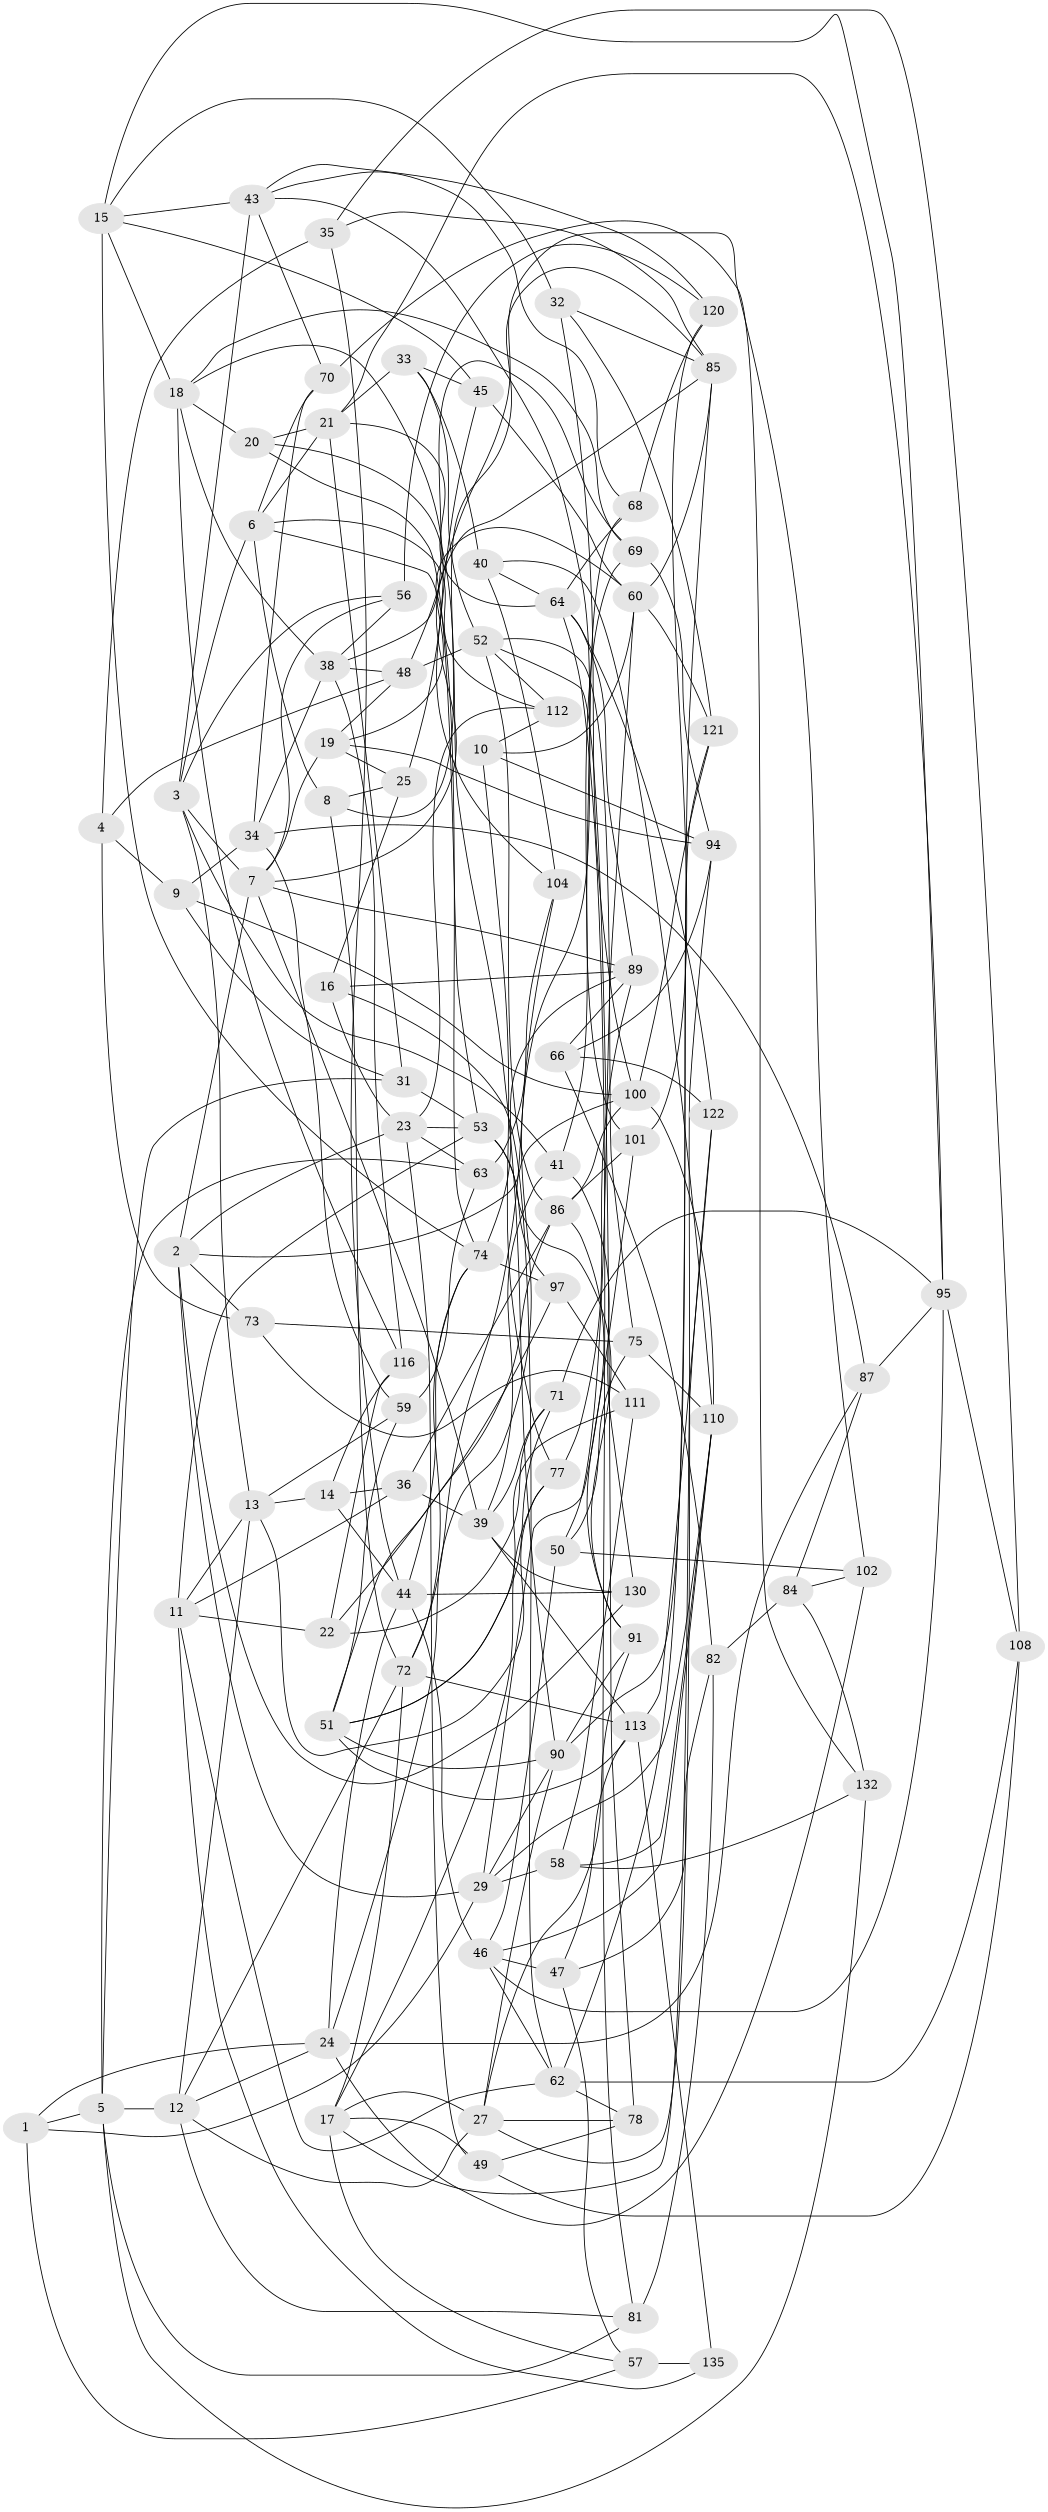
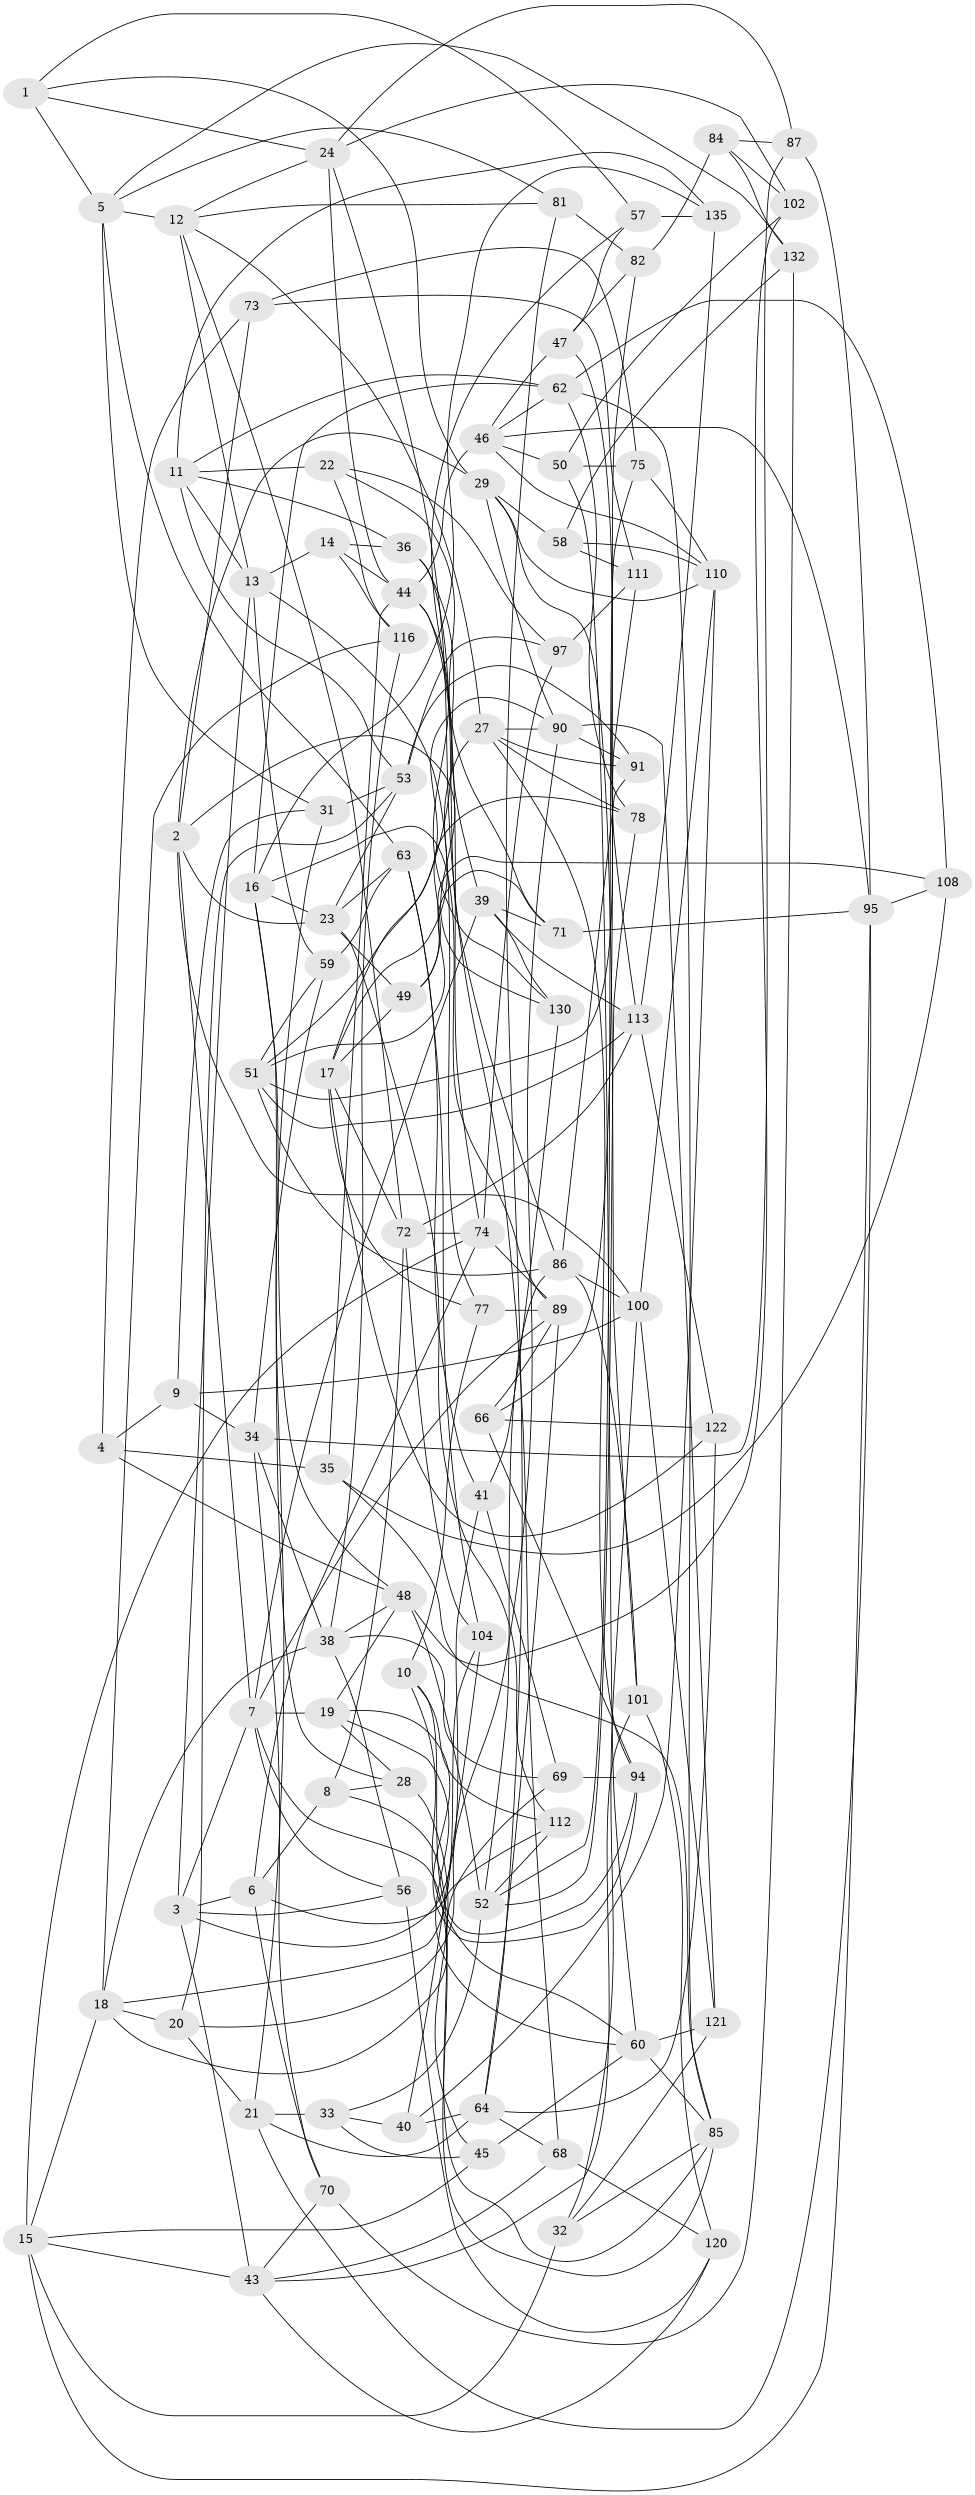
edge "135" -- "16": added
edge "21" -- "6": removed
node "25": label "25" -> "28"
edge "41" -- "39": now "41" -- "63"
edge "16" -- "48": added
